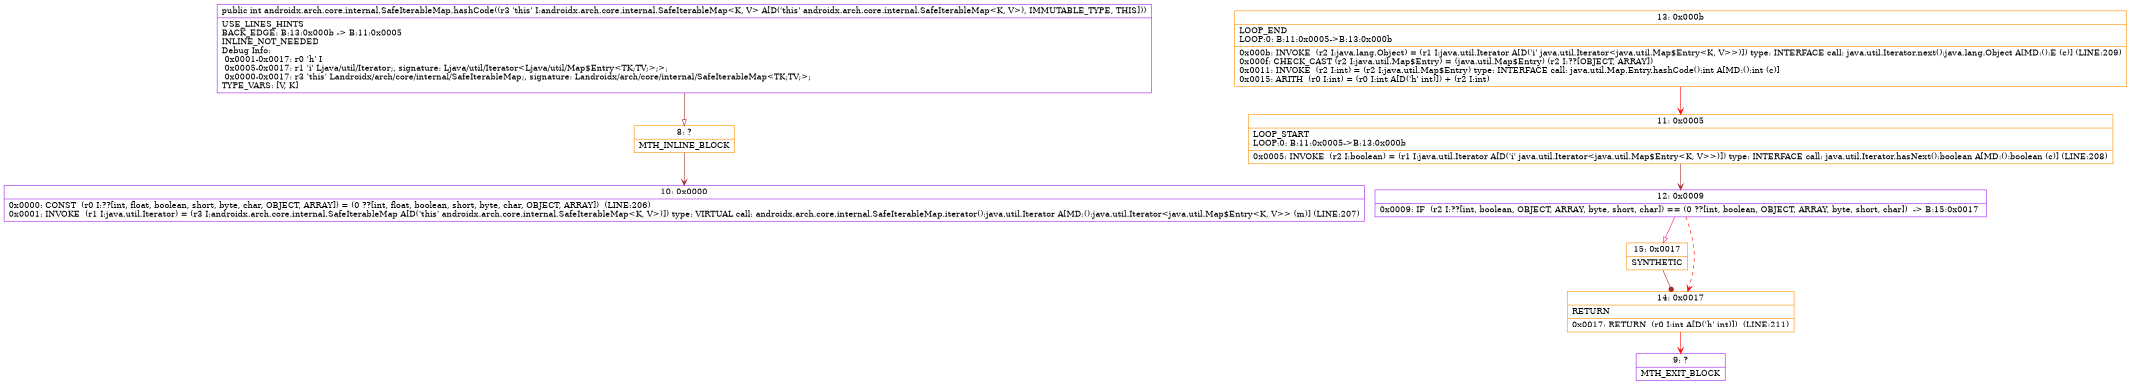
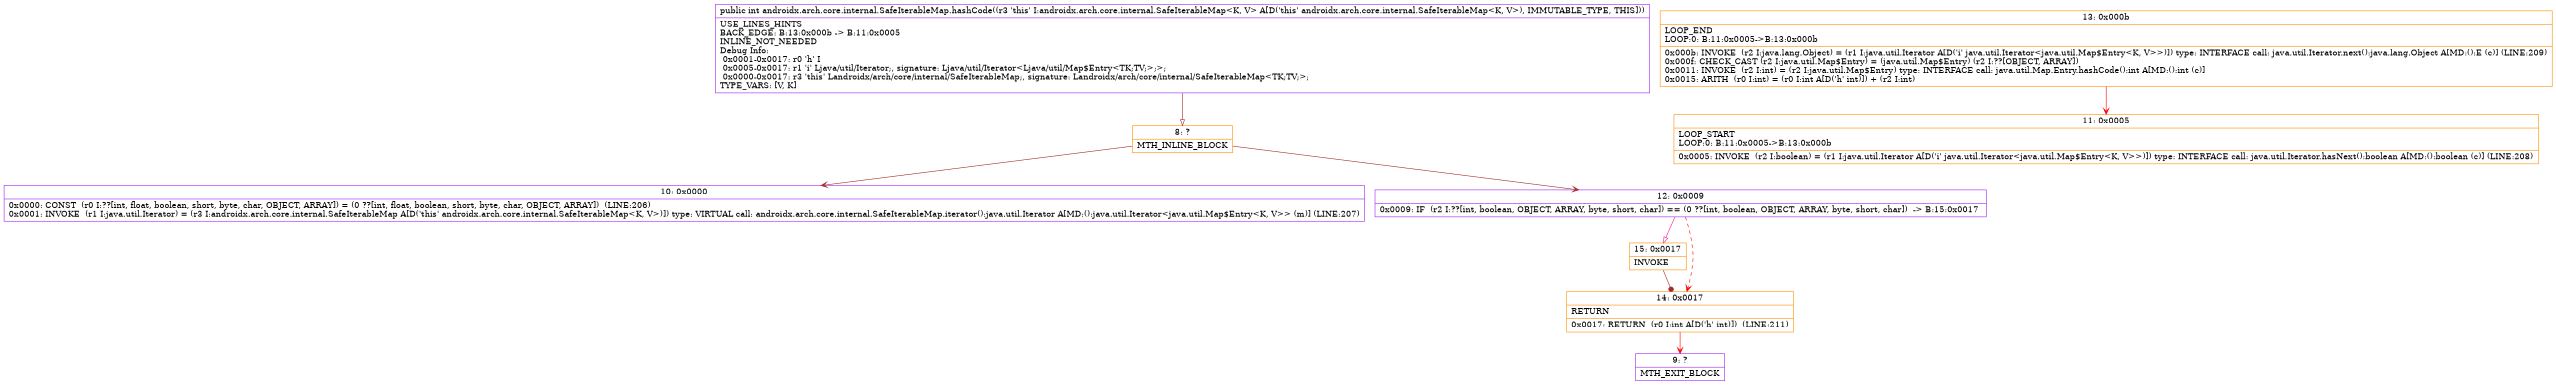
edge "11: 0x0005" -> "12: 0x0009": now "8: ?" -> "12: 0x0009"
node "15: 0x0017": text "SYNTHETIC" -> "INVOKE"
